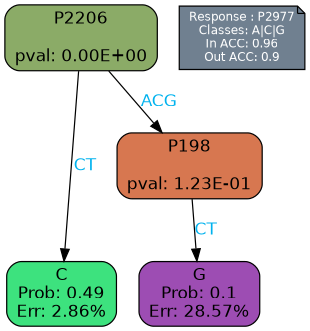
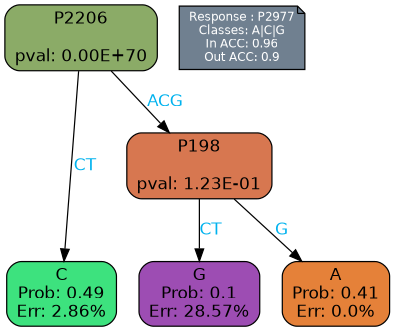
node "P2206 pval: 0.00E+00": label "P2206 pval: 0.00E+00" -> "P2206 pval: 0.00E+70"
node "A Prob: 0.41 Err: 0.0%": added
